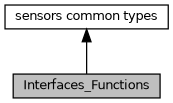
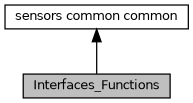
node "sensors common types": label "sensors common types" -> "sensors common common"
